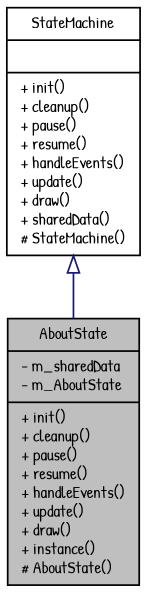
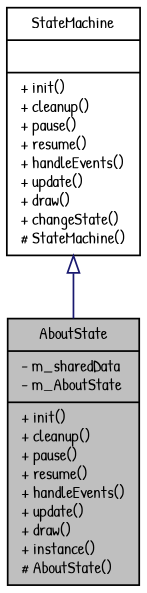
node "StateMachine": text "+ sharedData()" -> "+ changeState()"
